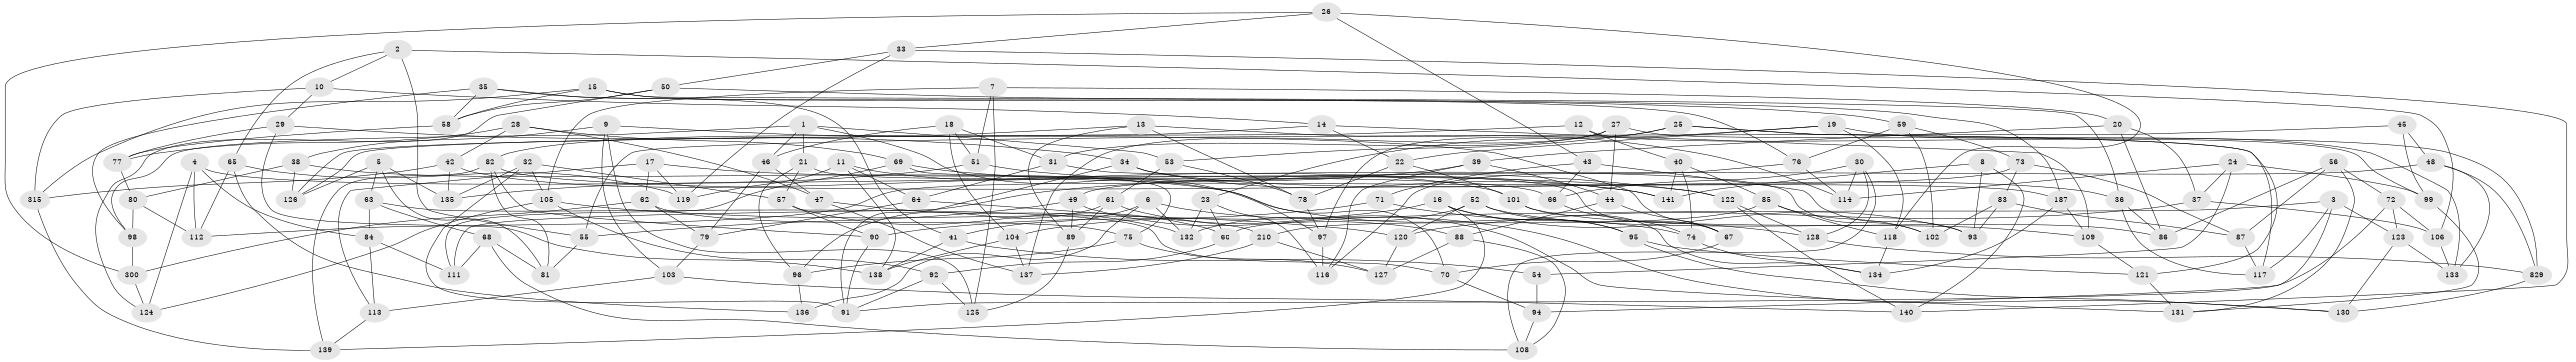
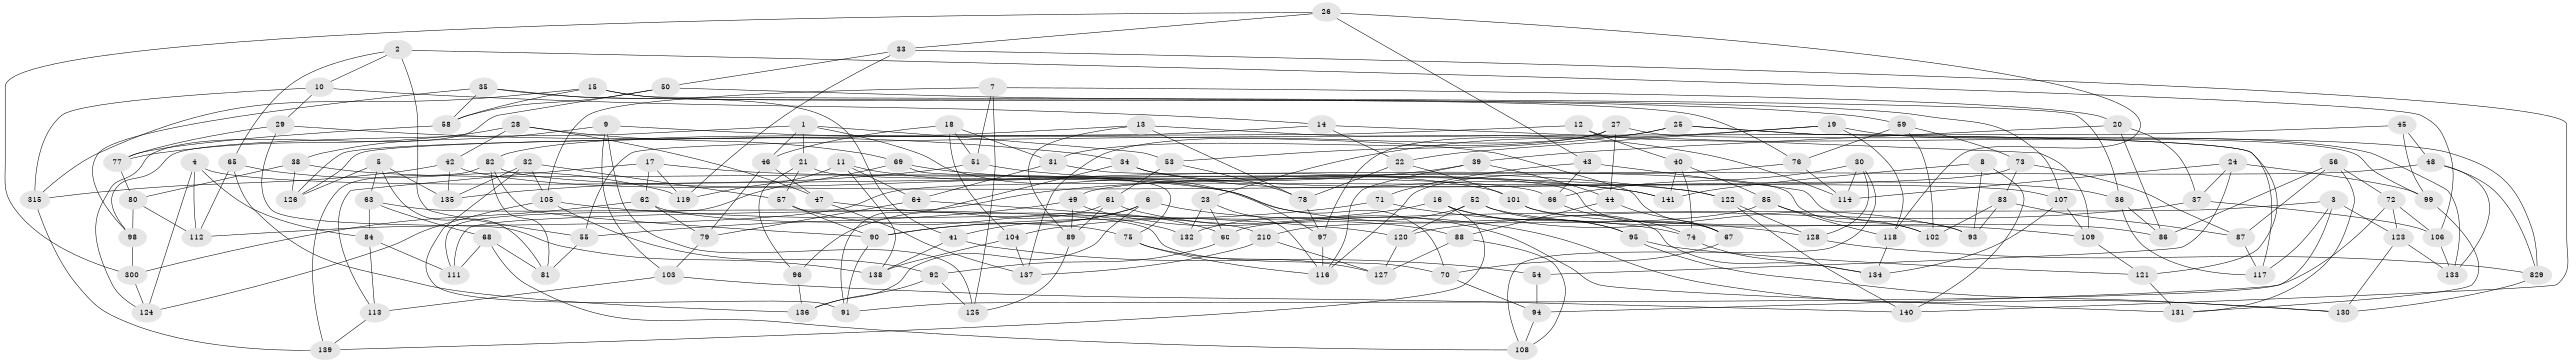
node "187": label "187" -> "107"
edge "6" -- "132": now "6" -- "90"
edge "75" -- "96": now "75" -- "116"
edge "92" -- "91": now "92" -- "136"
